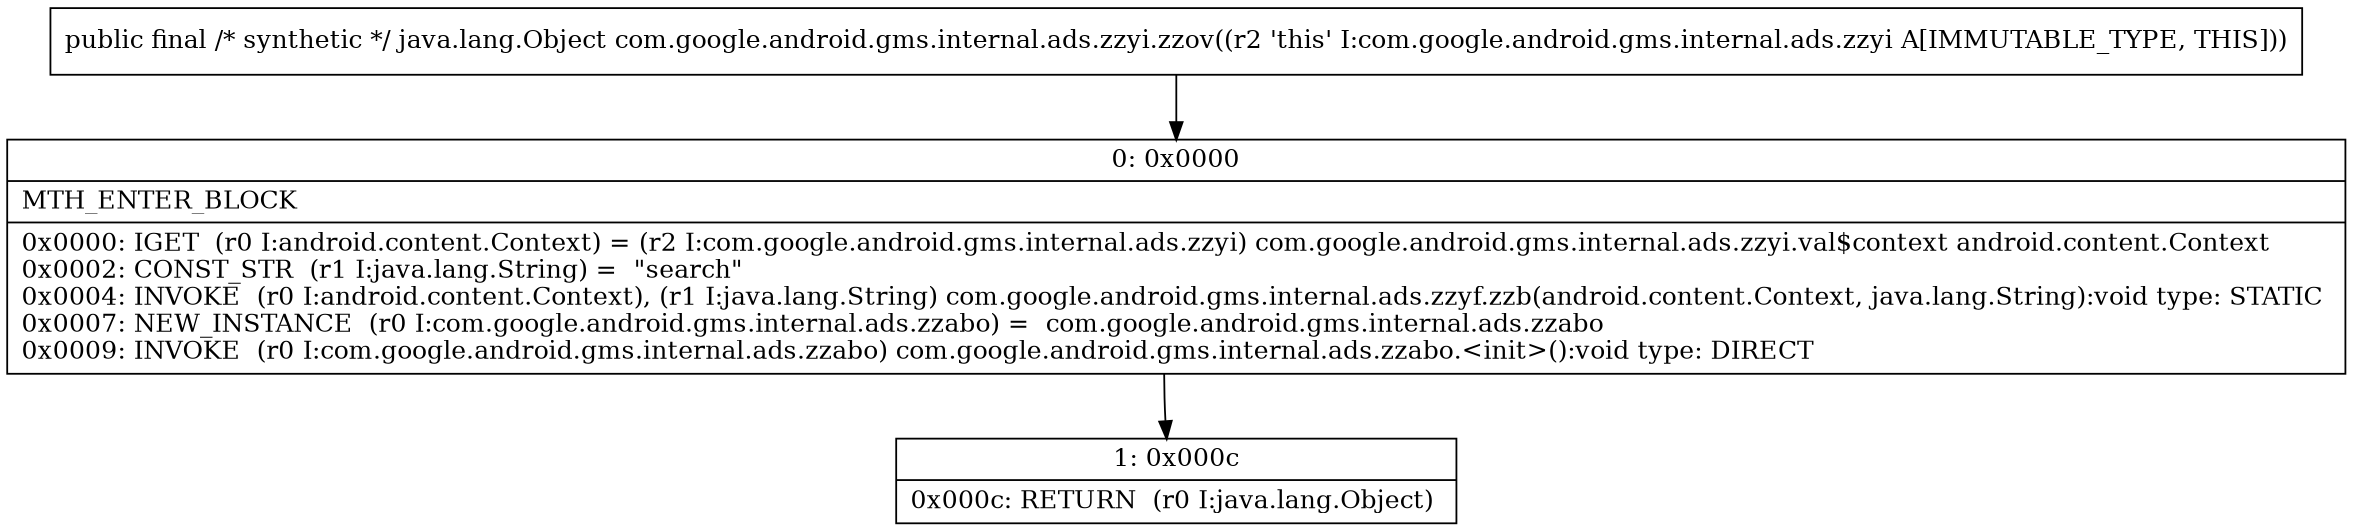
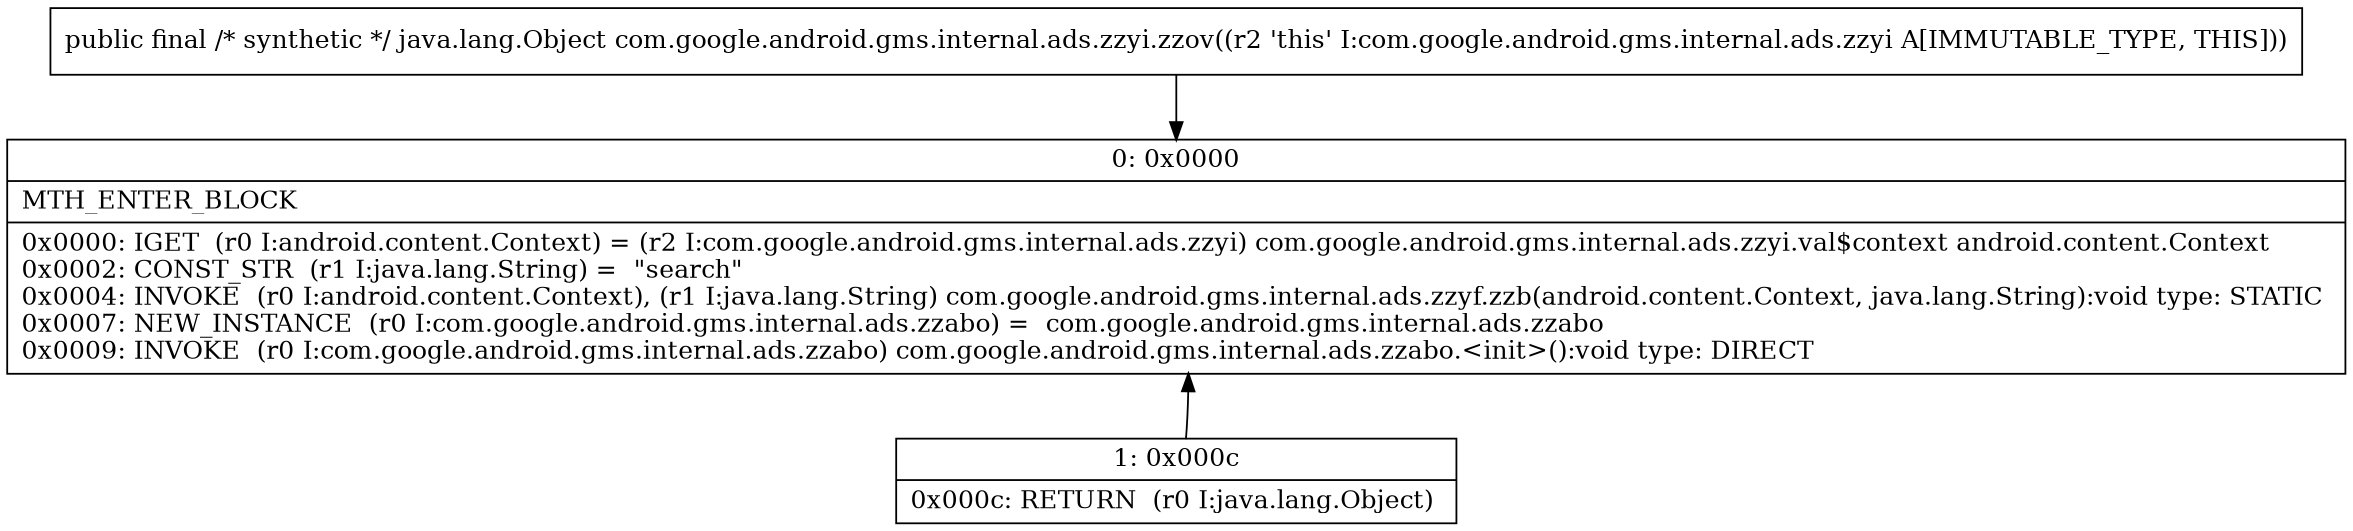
edge "0: 0x0000" -> "1: 0x000c": reversed
